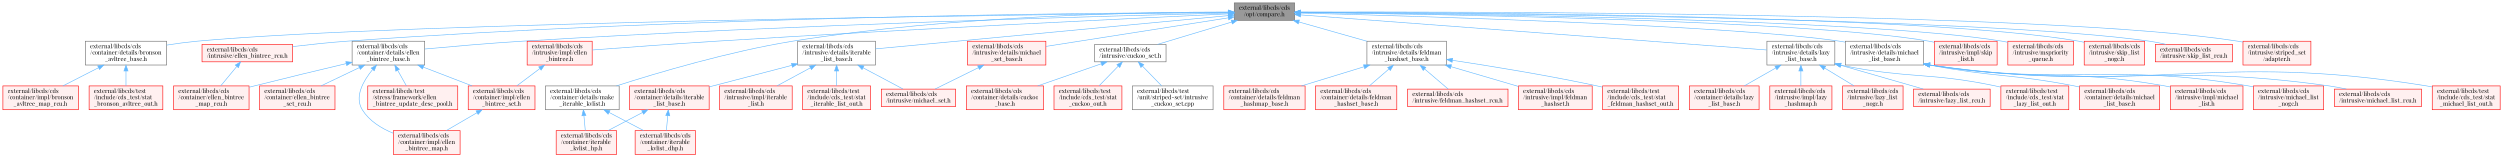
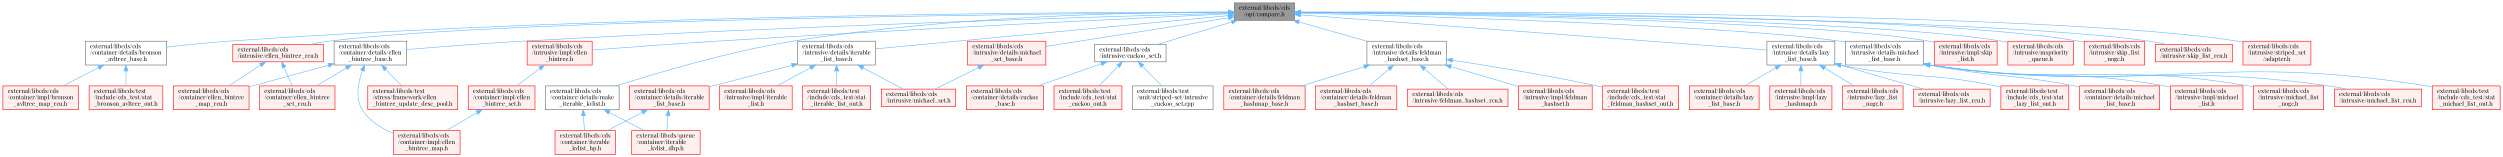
edge "external/libcds/cds /container/impl/ellen _bintree_set.h" -> "external/libcds/cds /container/details/ellen _bintree_base.h": removed
edge "external/libcds/cds /container/ellen_bintree _set_rcu.h" -> "external/libcds/cds /intrusive/ellen_bintree_rcu.h": added
node "external/libcds/cds /container/iterable _kvlist_dhp.h": label "external/libcds/cds /container/iterable _kvlist_dhp.h" -> "external/libcds/queue /container/iterable _kvlist_dhp.h"
